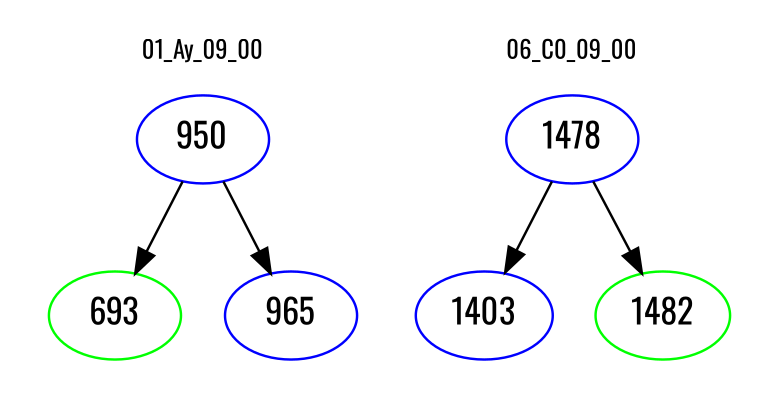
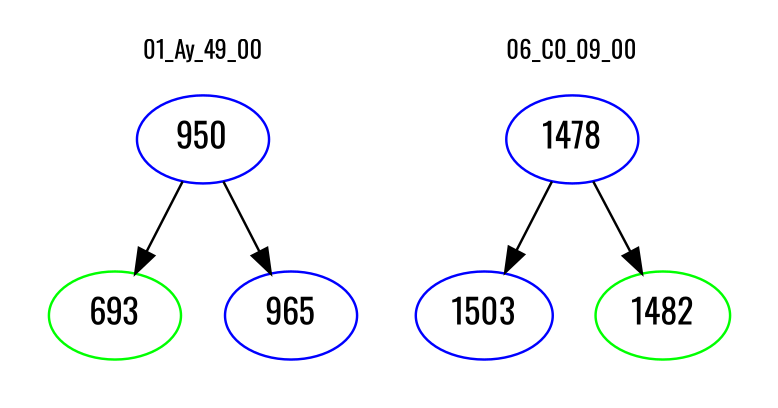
cluster "01_Ay_09_00": label "01_Ay_09_00" -> "01_Ay_49_00"
node "1403": label "1403" -> "1503"
